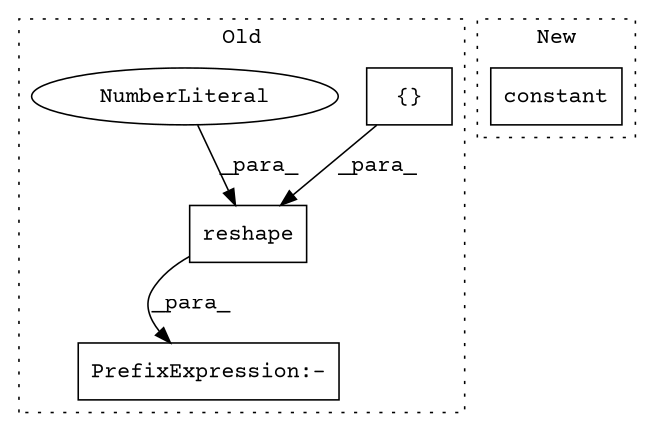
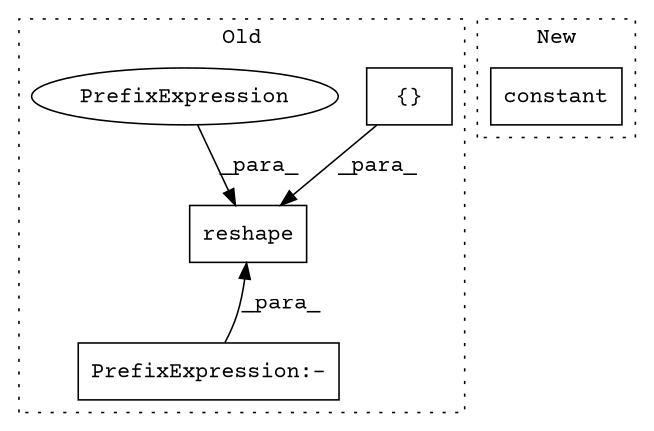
node "NumberLiteral": label "NumberLiteral" -> "PrefixExpression"
edge "reshape" -> "PrefixExpression:-": reversed
